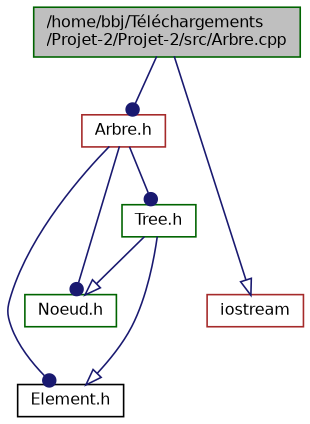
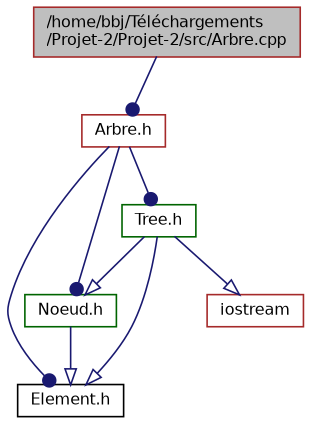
node "/home/bbj/Téléchargements /Projet-2/Projet-2/src/Arbre.cpp": color darkgreen -> brown
edge "/home/bbj/Téléchargements /Projet-2/Projet-2/src/Arbre.cpp" -> "iostream": now "Tree.h" -> "iostream"
edge "Noeud.h" -> "Element.h": added
